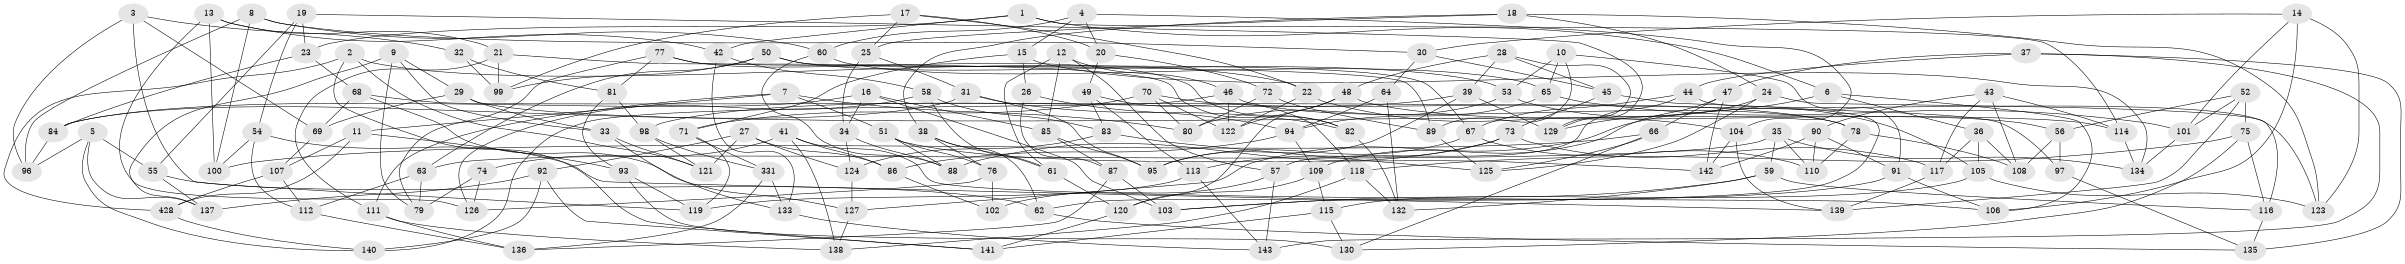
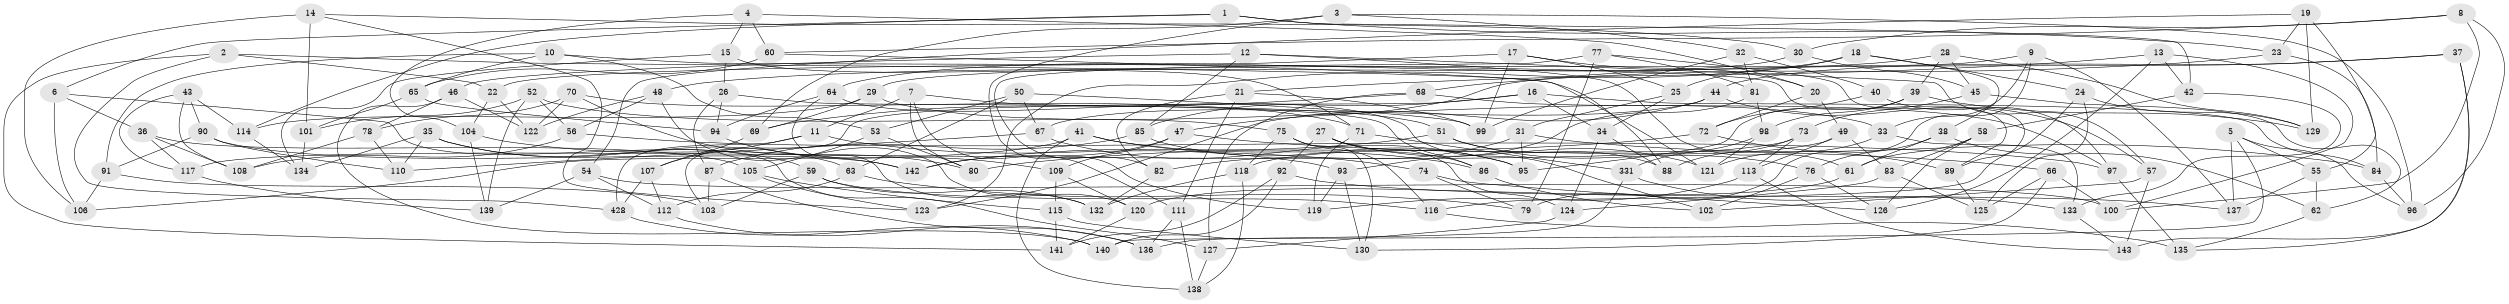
node "40": added
edge "64" -- "102": added
edge "94" -- "86": now "26" -- "86"
